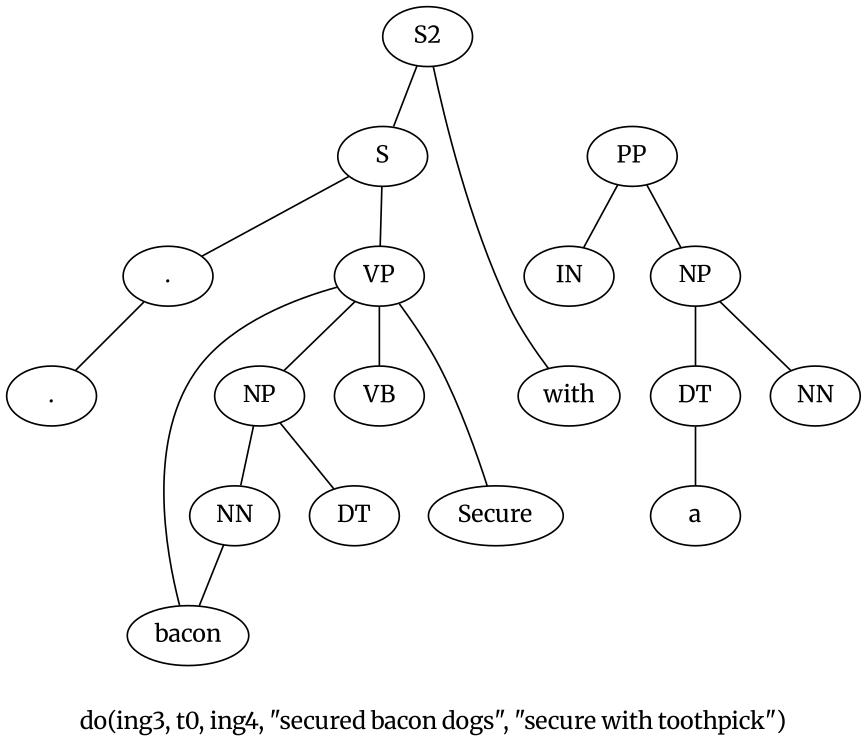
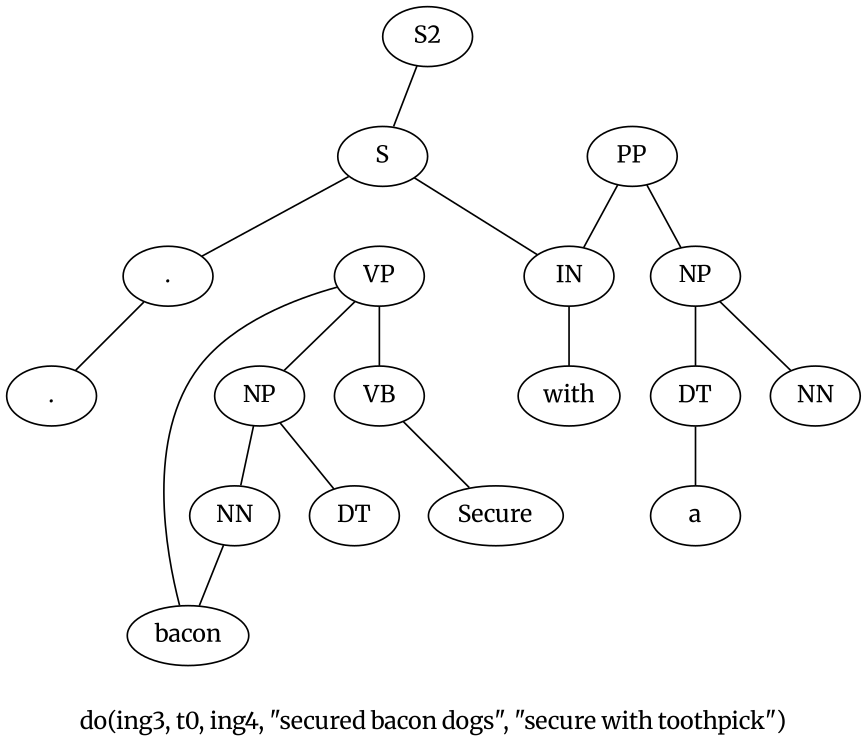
edge "S" -- "VP": now "S" -- "IN"
edge "S2" -- "with": now "IN" -- "with"
edge "VP" -- "Secure": now "VB" -- "Secure"
